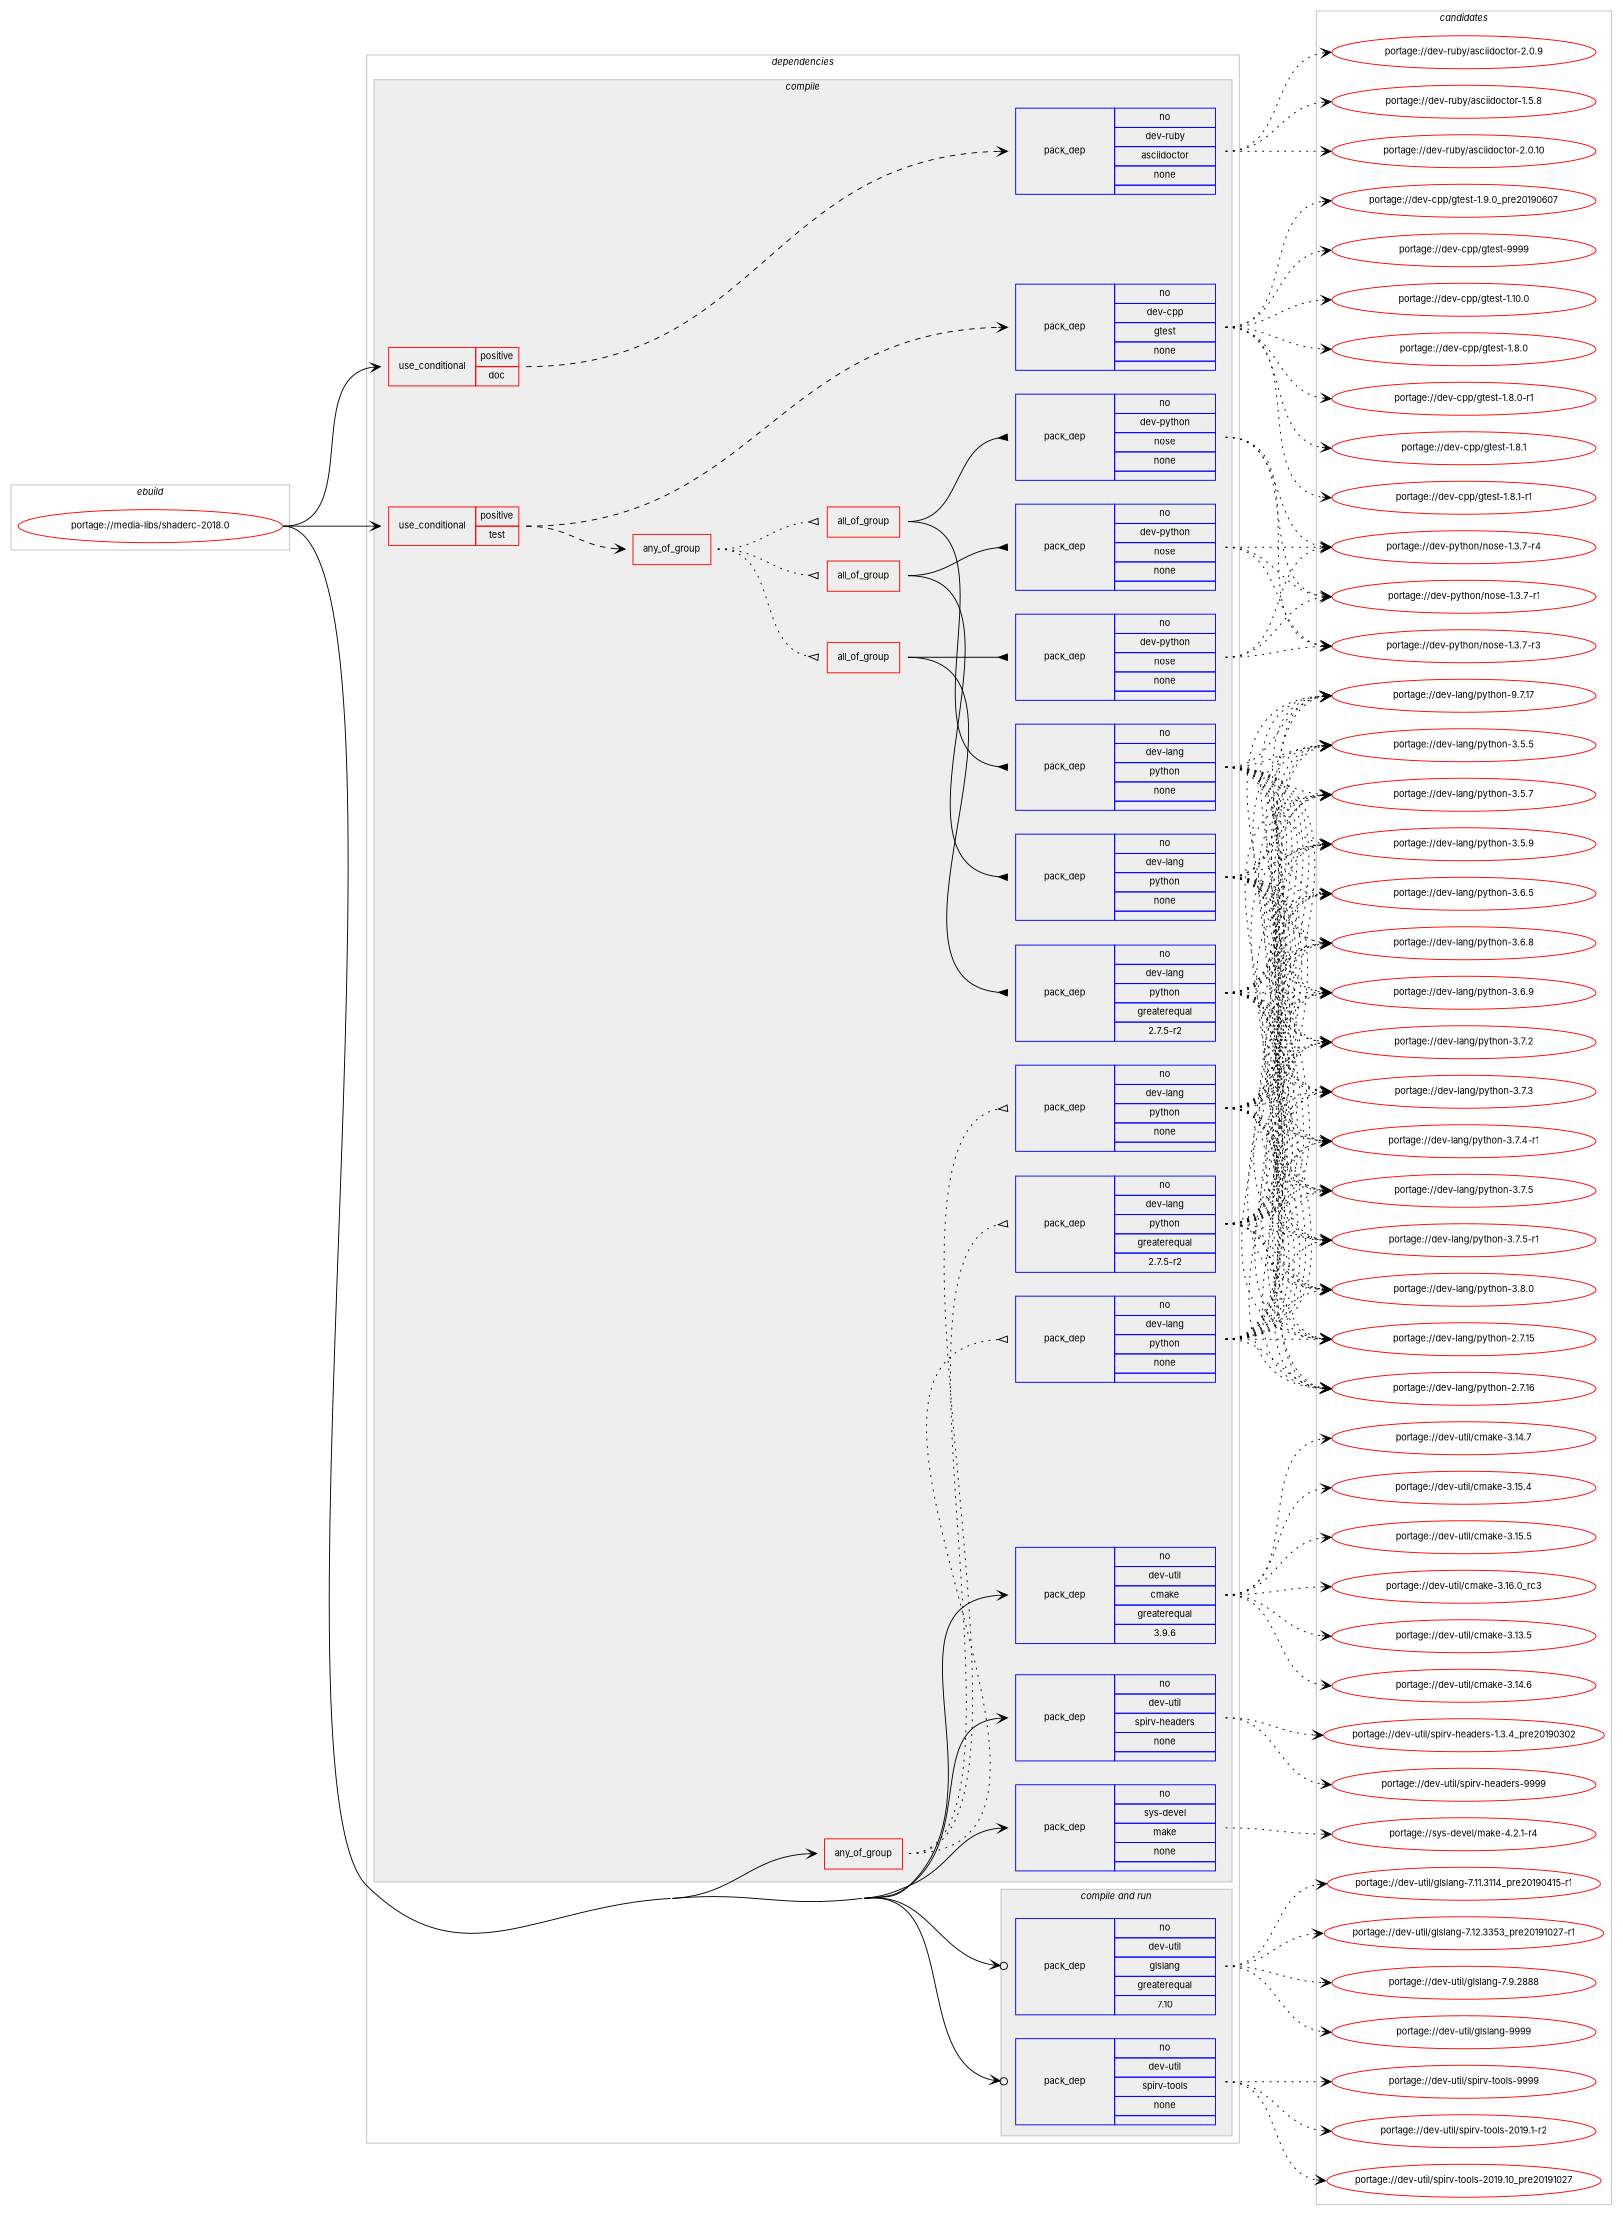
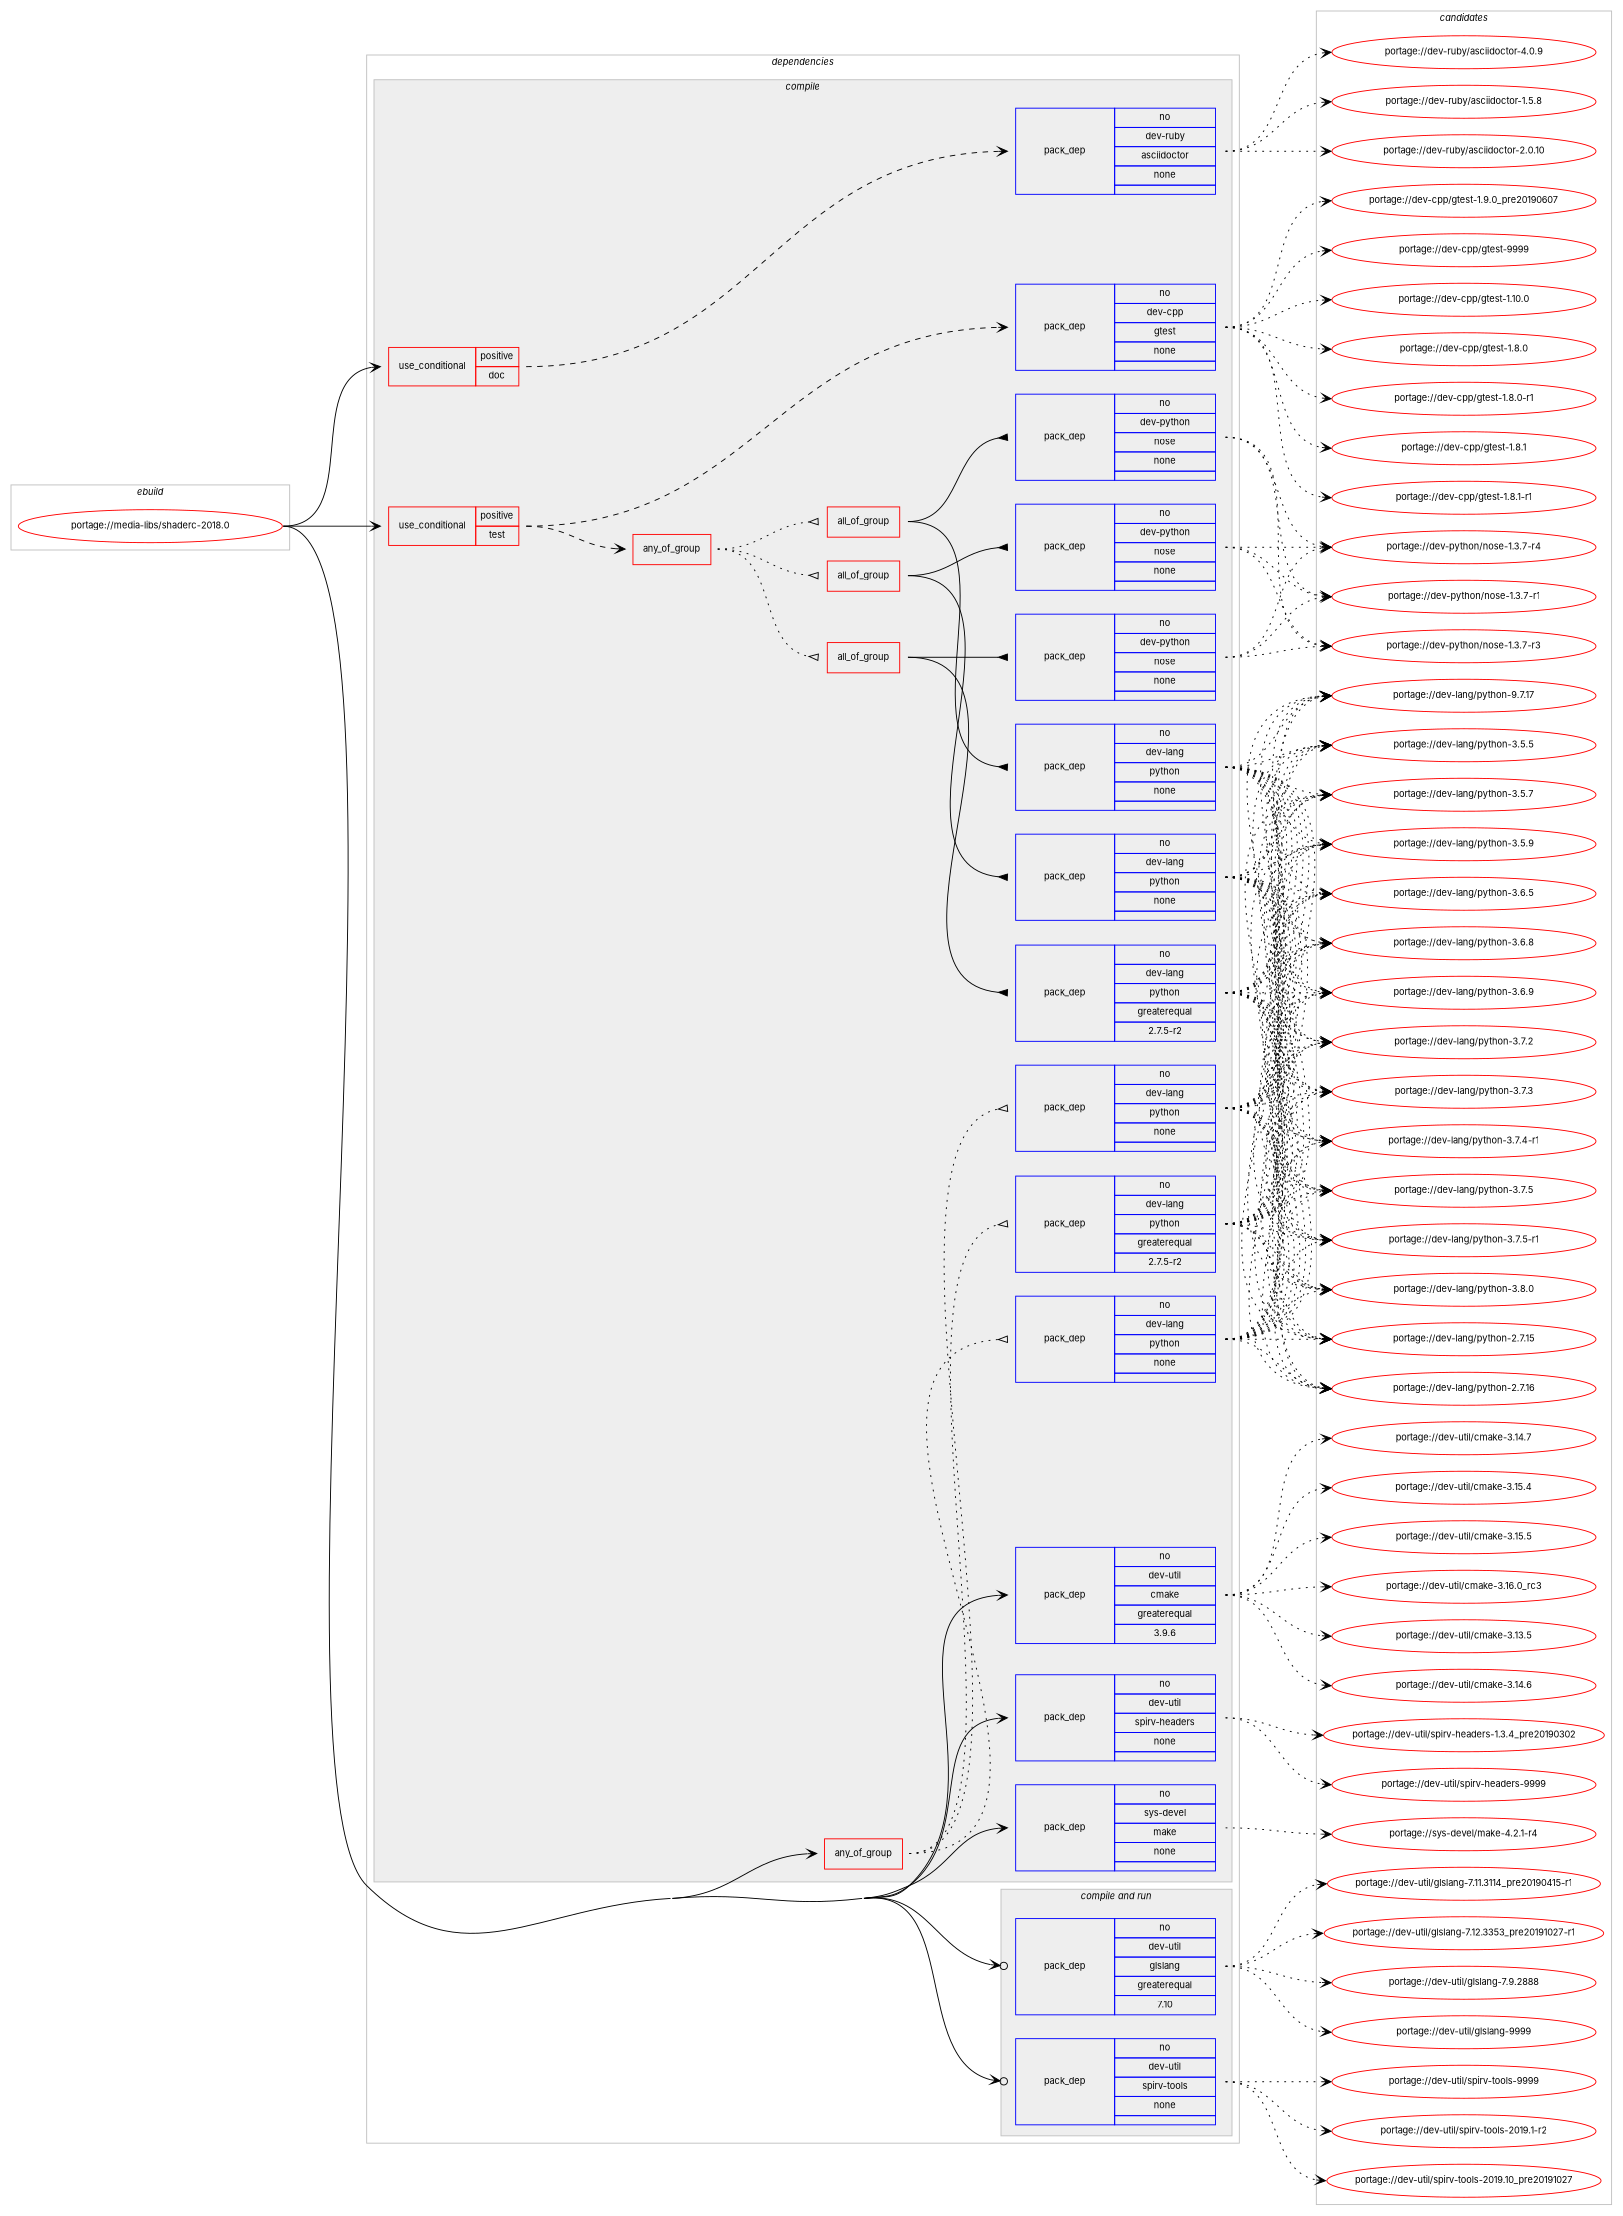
node "portage://dev-ruby/asciidoctor-2.0.9": label "portage://dev-ruby/asciidoctor-2.0.9" -> "portage://dev-ruby/asciidoctor-4.0.9"
